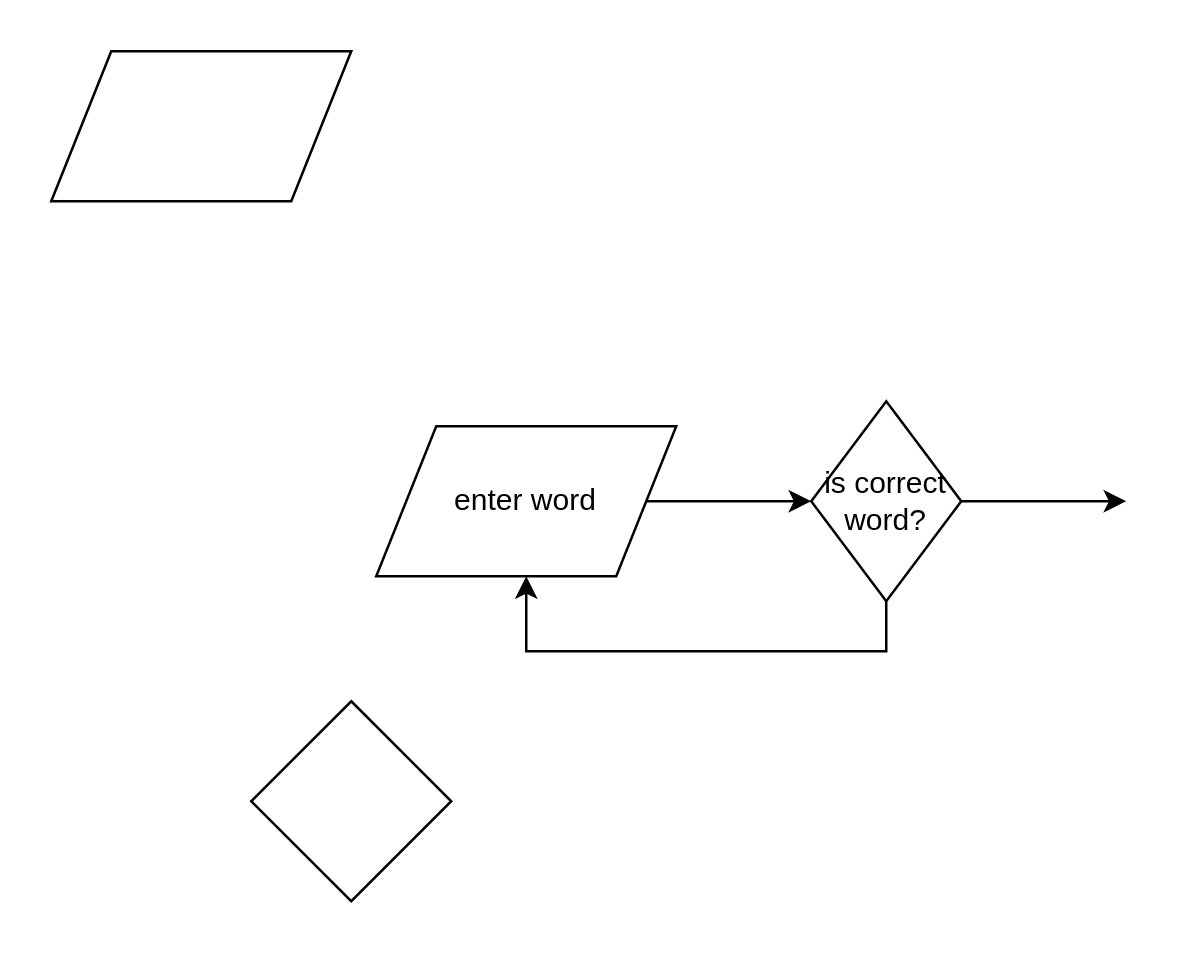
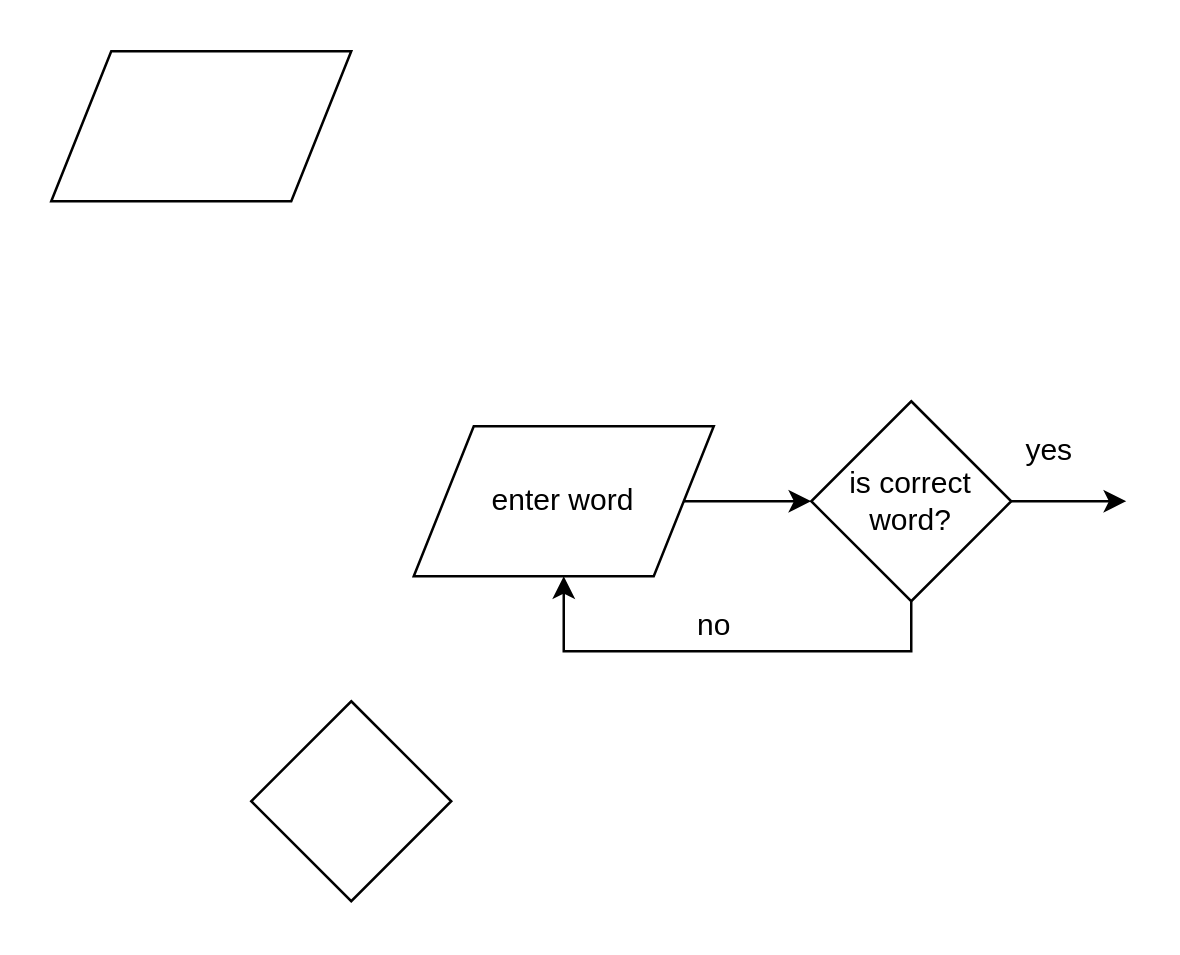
node "yes": added
node "enter word": moved (526, 501) -> (564, 501)
node "is correct word?": size 150x200 -> 200x200
node "no": added
